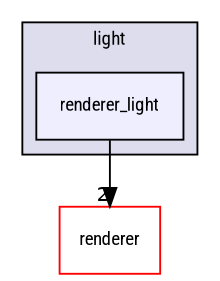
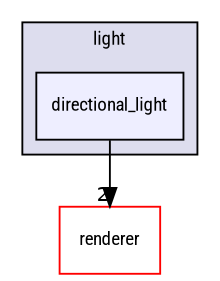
node "renderer_light": label "renderer_light" -> "directional_light"
